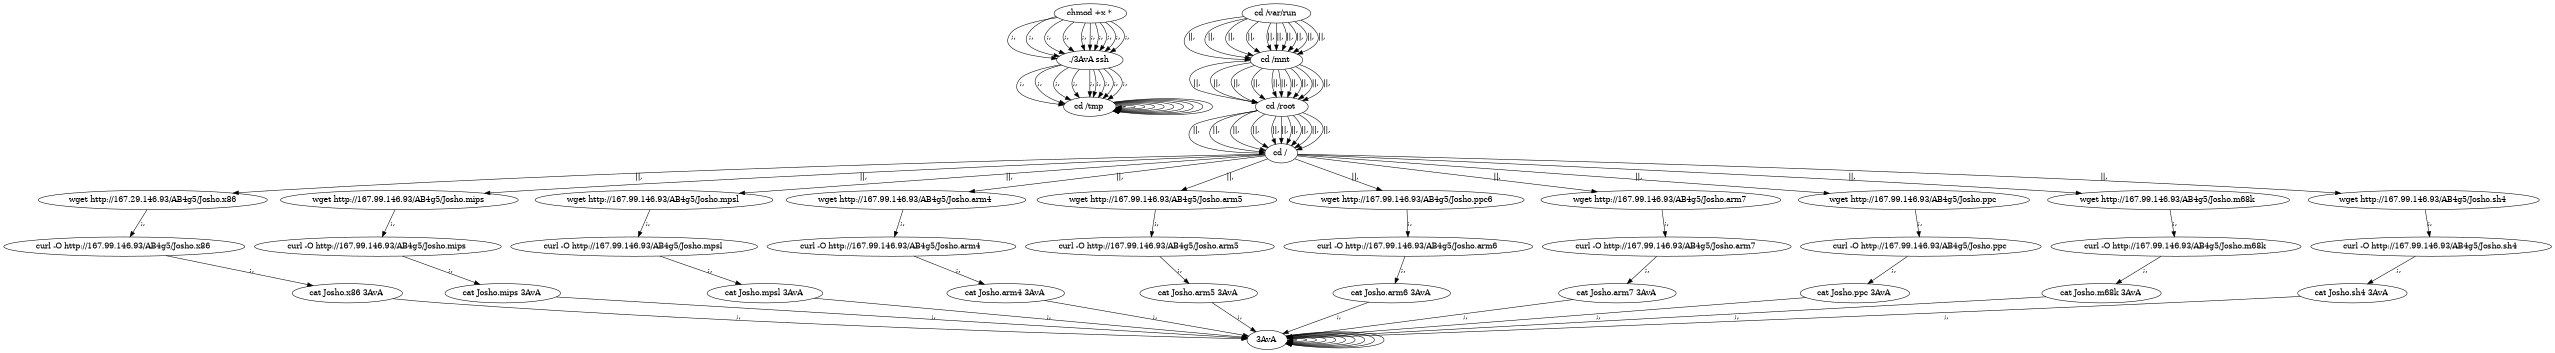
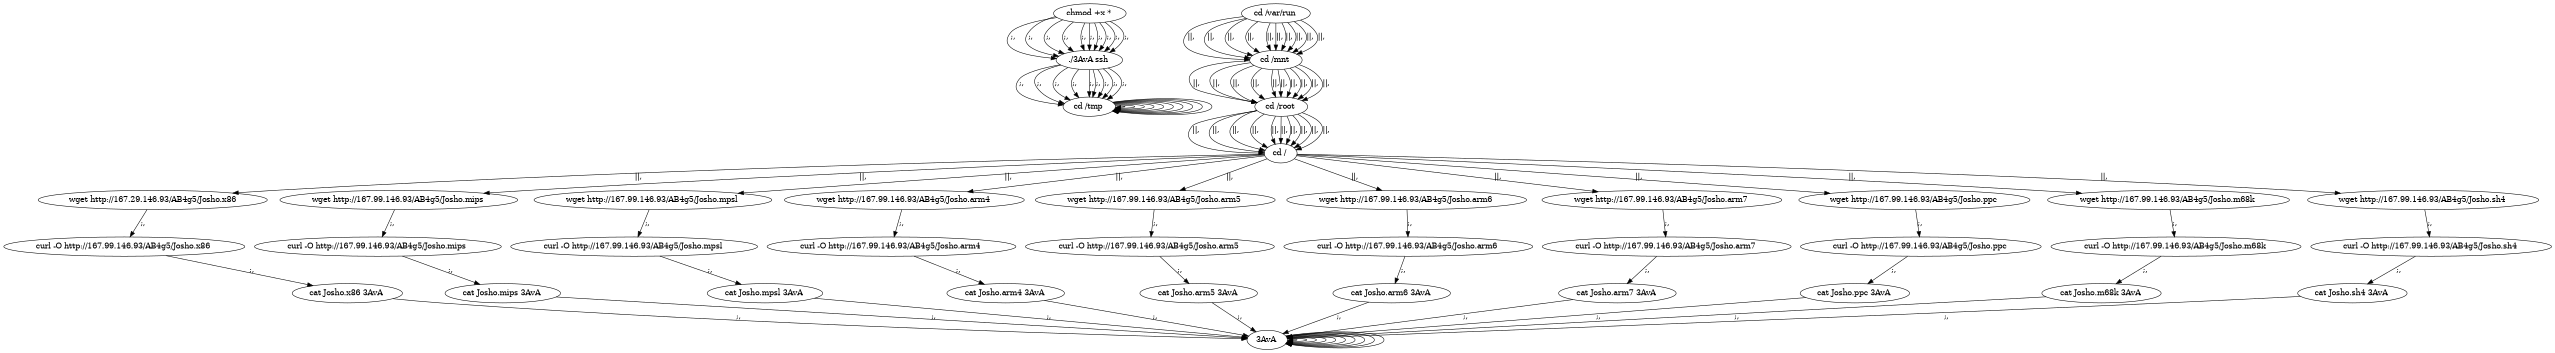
node "wget http://167.99.146.93/AB4g5/Josho.ppc6": label "wget http://167.99.146.93/AB4g5/Josho.ppc6" -> "wget http://167.99.146.93/AB4g5/Josho.arm6"
